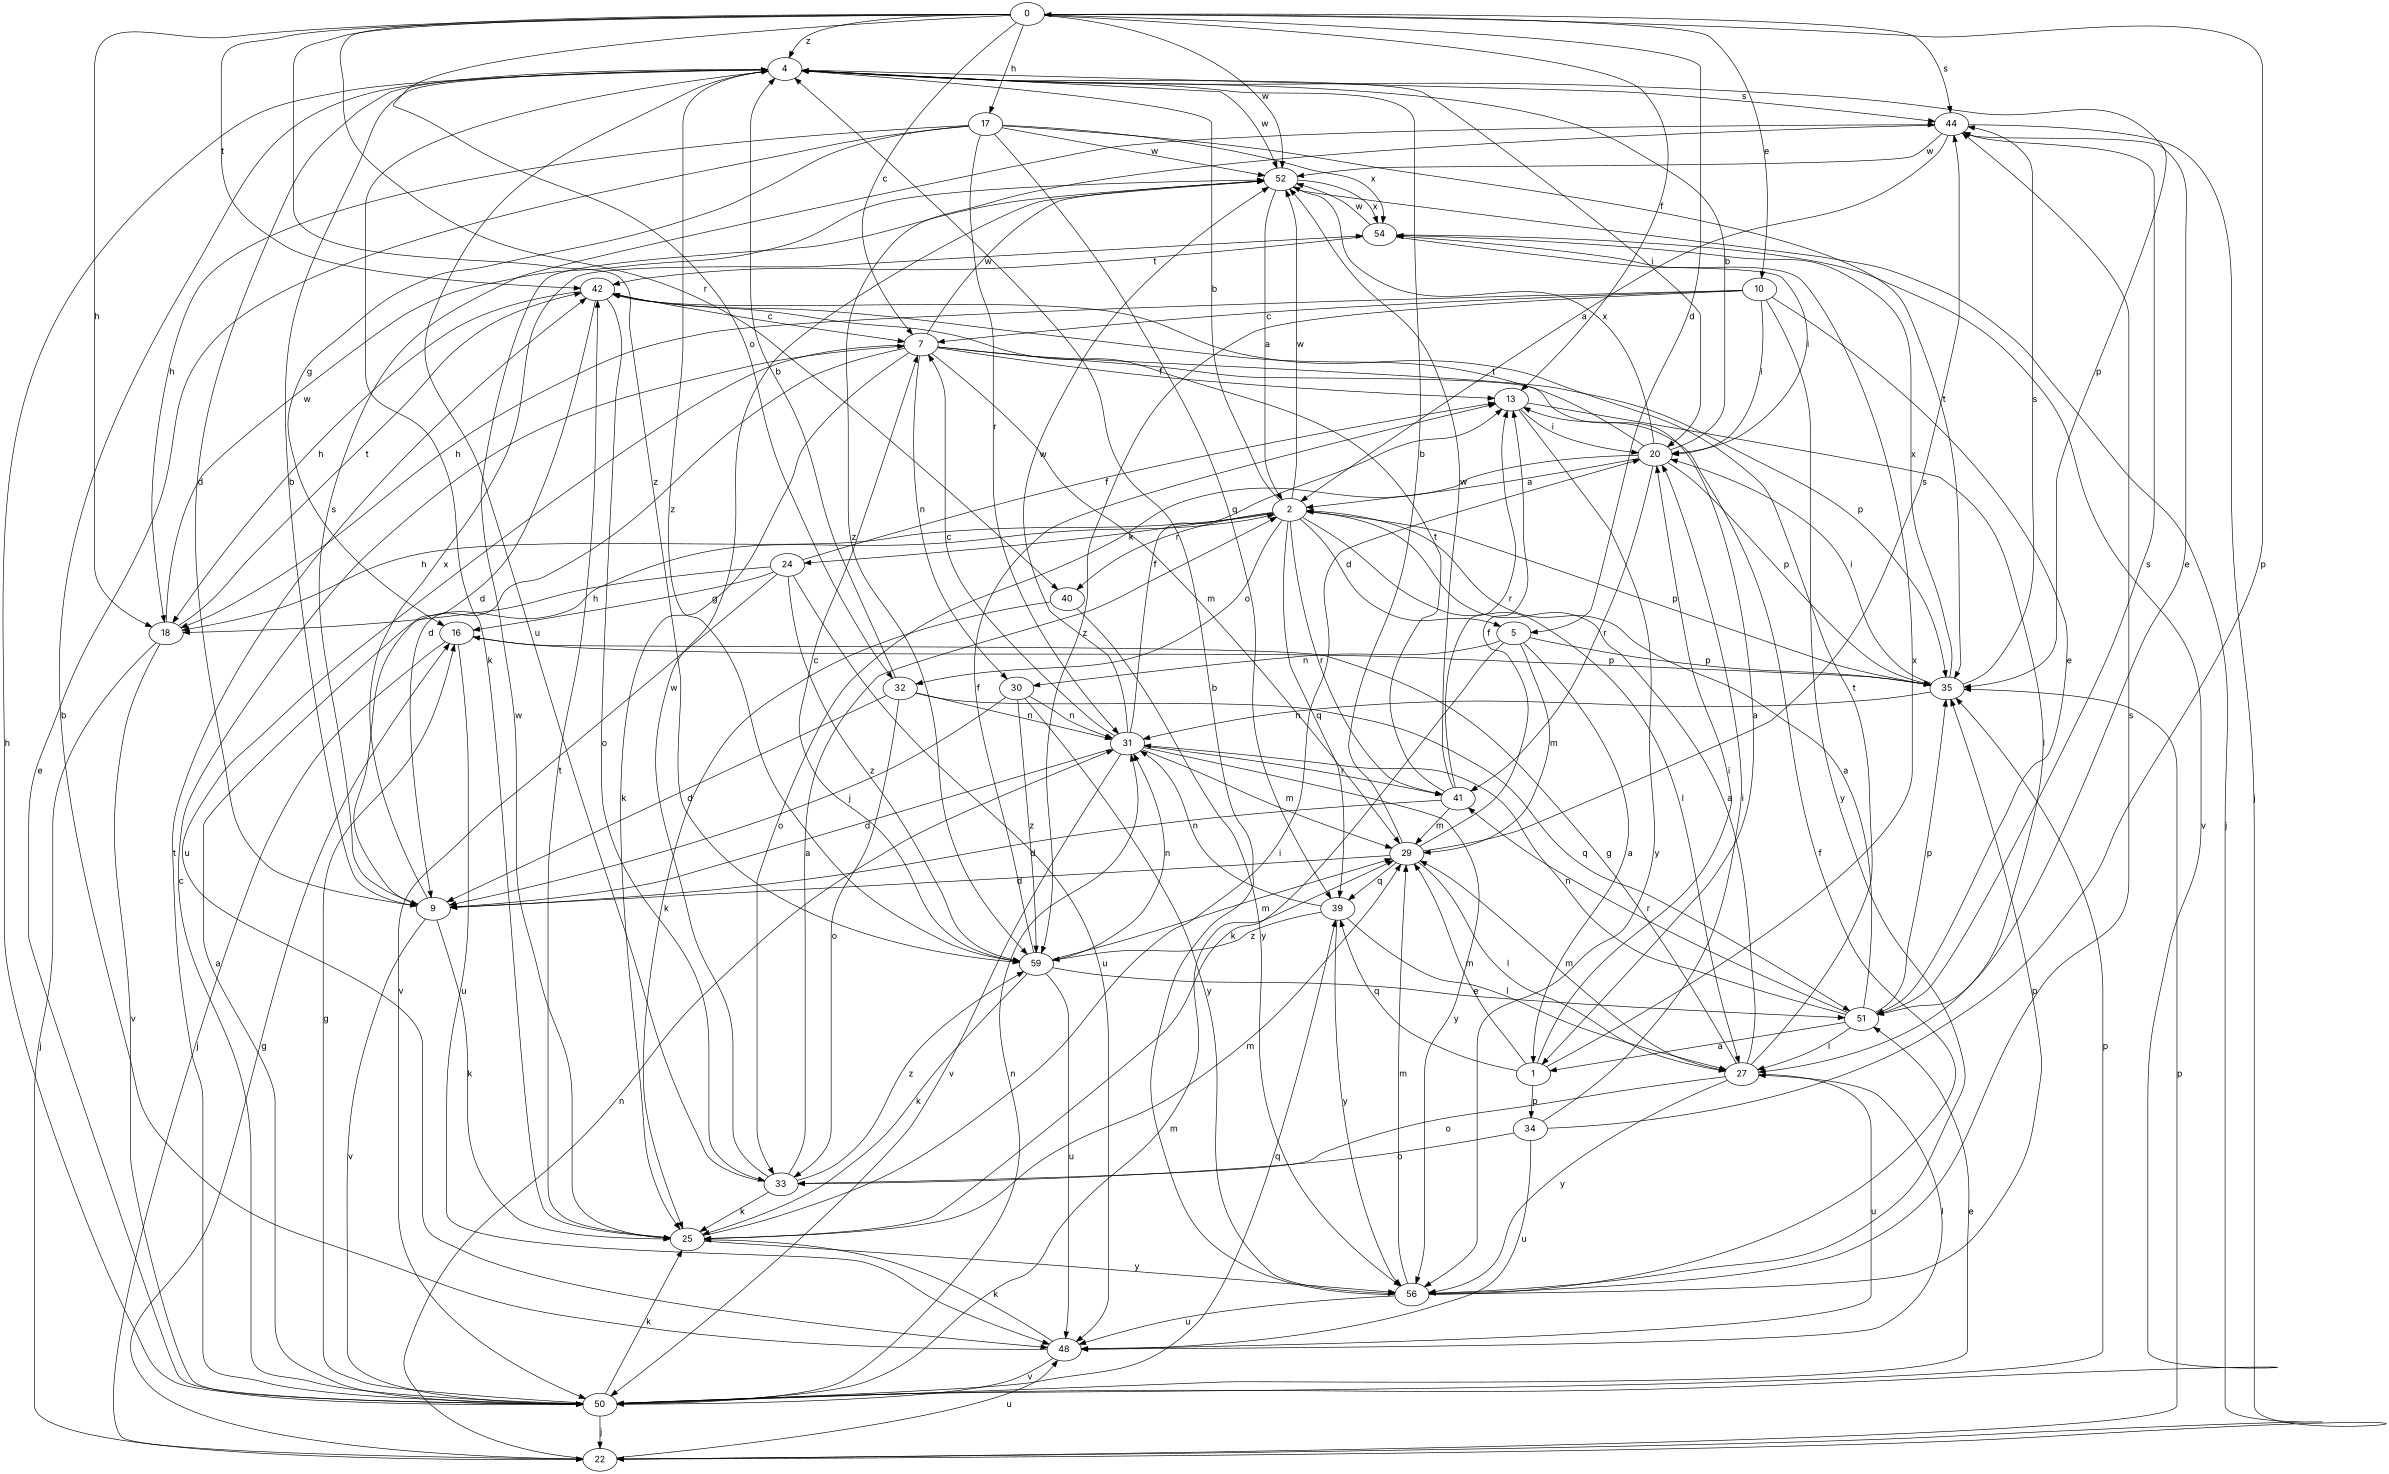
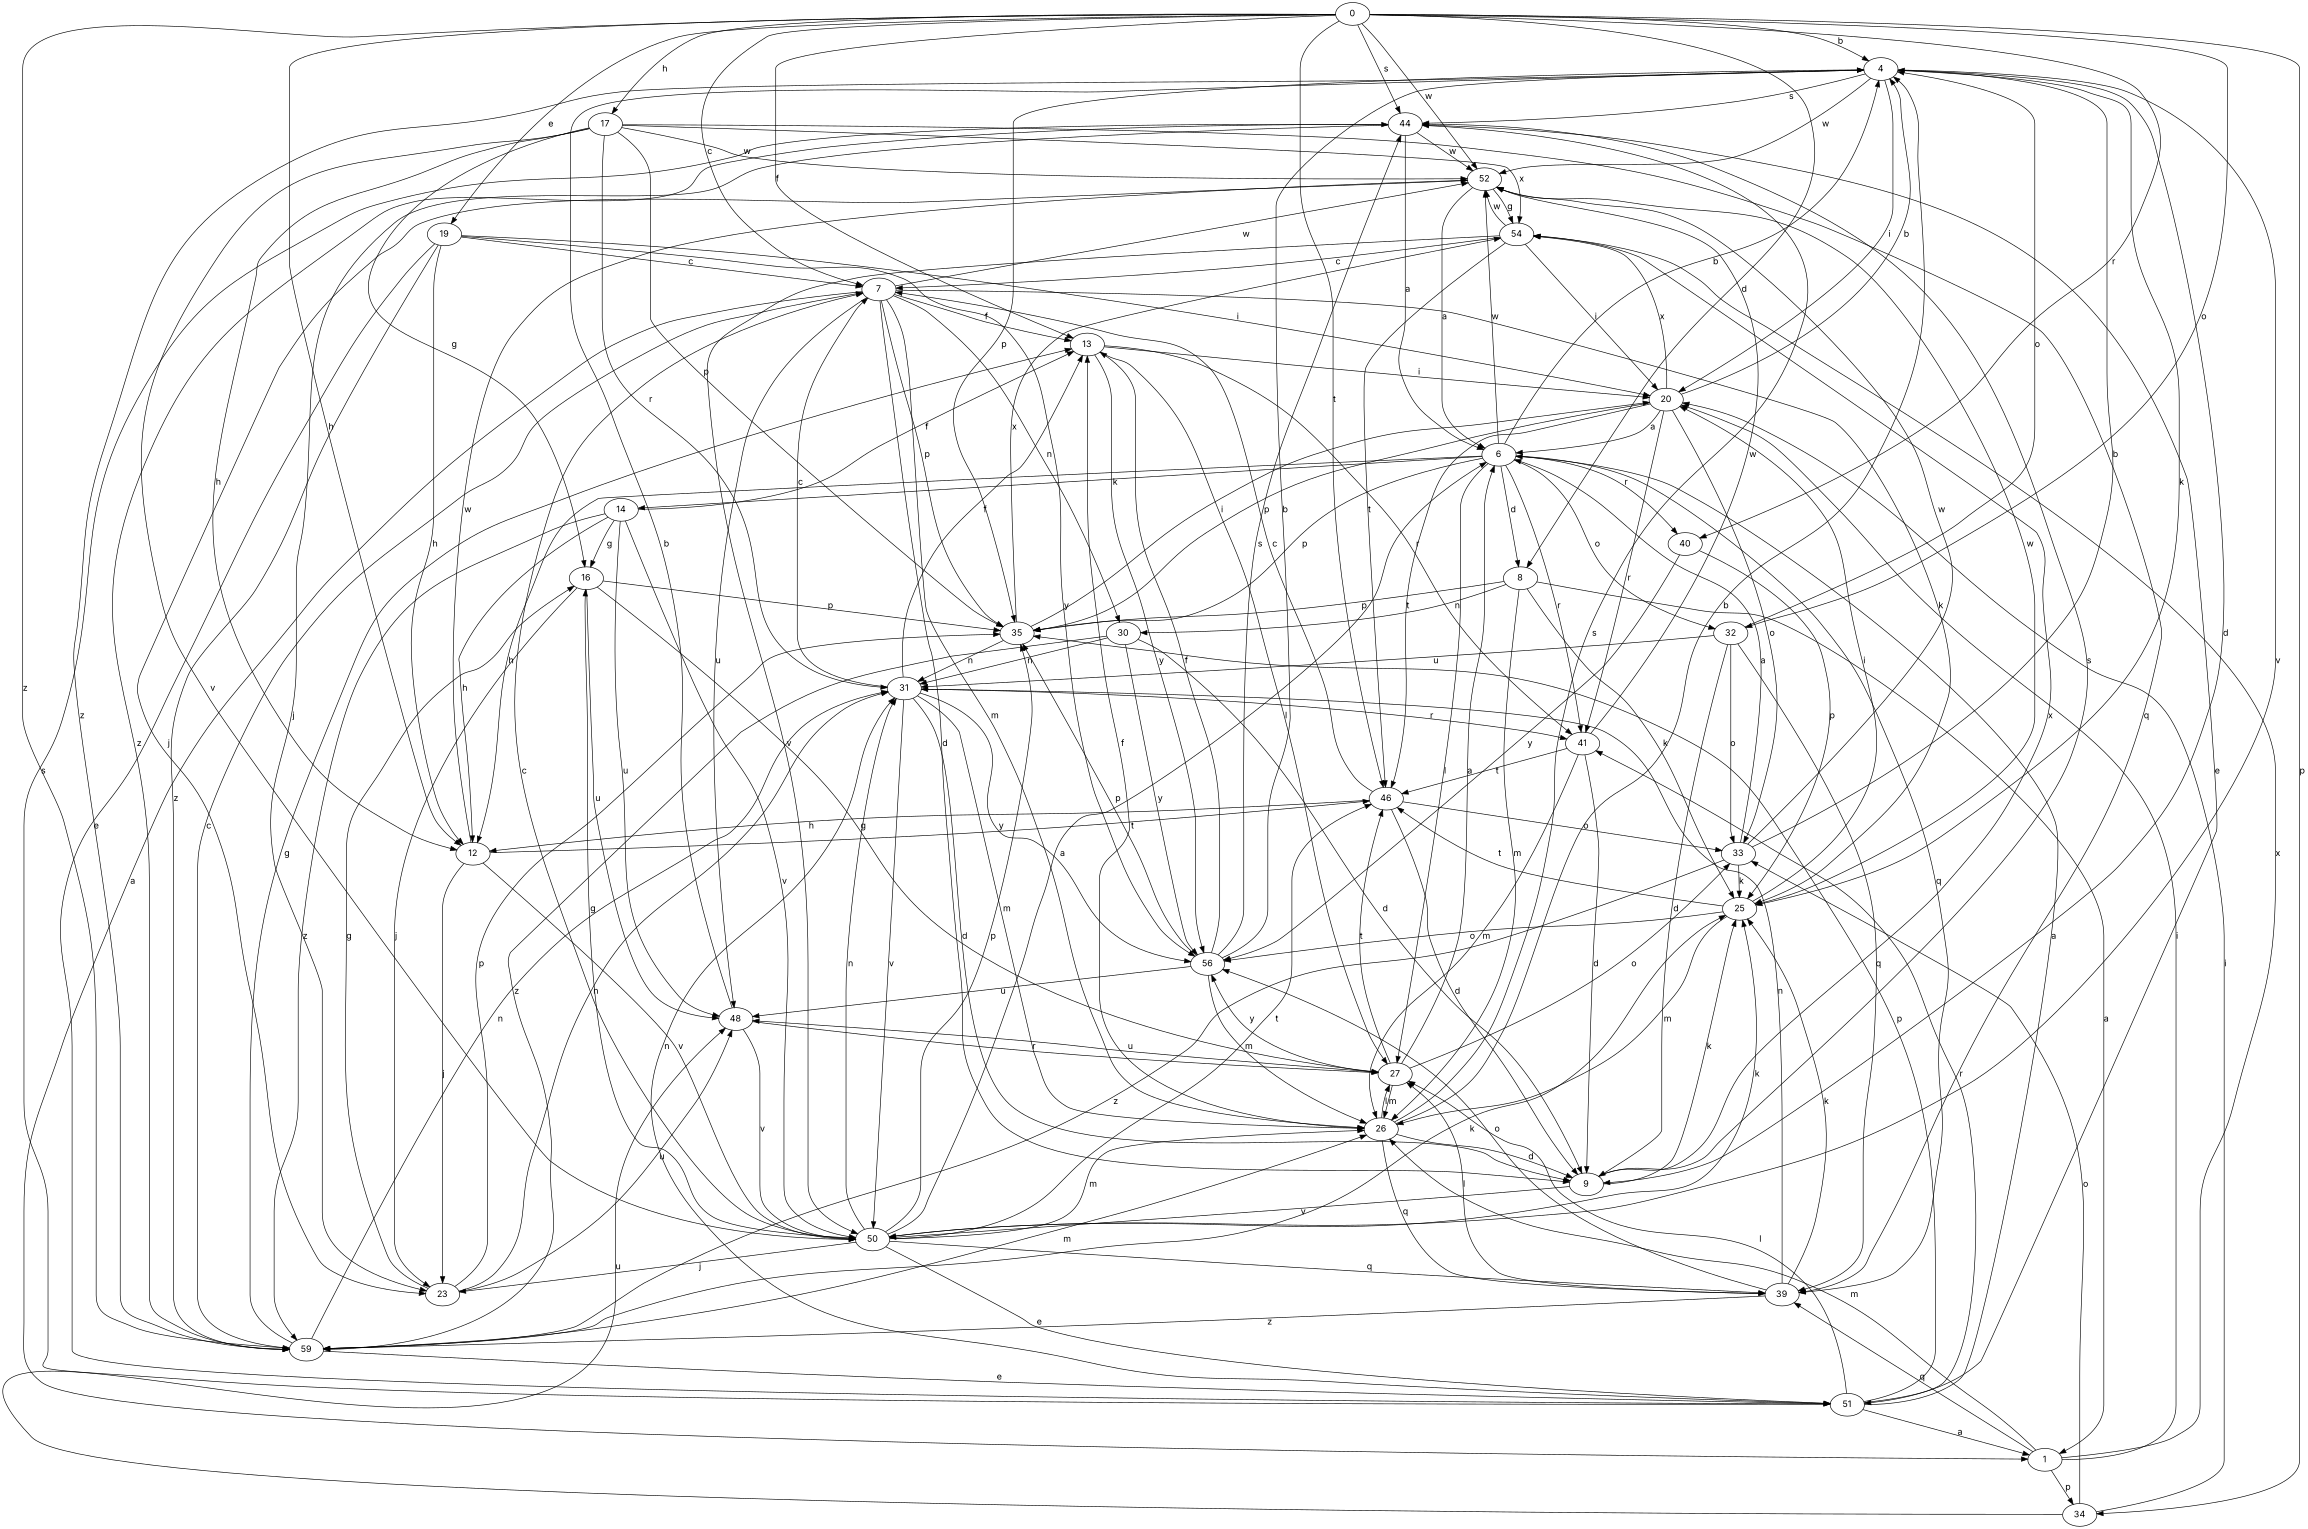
edge "0" -> "4": label "z" -> "b"
edge "34" -> "0": reversed
edge "52" -> "54": label "x" -> "g"
edge "54" -> "7": added, label "c"
node "42": label "42" -> "46"
node "10": label "10" -> "19"
edge "20" -> "52": now "20" -> "54"
edge "9" -> "4": removed, label "b"
edge "32" -> "4": label "b" -> "o"
edge "17" -> "35": label "t" -> "p"
edge "35" -> "44": removed, label "s"
edge "31" -> "52": removed, label "w"
node "2": label "2" -> "6"
node "24": label "24" -> "14"
edge "41" -> "13": reversed
node "18": label "18" -> "12"
edge "33" -> "4": label "u" -> "b"
node "5": label "5" -> "8"
edge "27" -> "16": reversed
edge "59" -> "13": label "f" -> "g"
edge "32" -> "31": label "n" -> "u"
edge "32" -> "51": now "32" -> "39"
edge "4" -> "50": label "h" -> "v"
edge "17" -> "50": label "e" -> "v"
edge "30" -> "9": label "j" -> "d"
node "29": label "29" -> "26"
edge "40" -> "25": label "k" -> "p"
edge "39" -> "56": label "y" -> "o"
edge "59" -> "48": removed, label "u"
edge "48" -> "27": label "l" -> "r"
edge "48" -> "25": now "39" -> "25"
edge "25" -> "56": label "y" -> "o"
node "22": label "22" -> "23"
